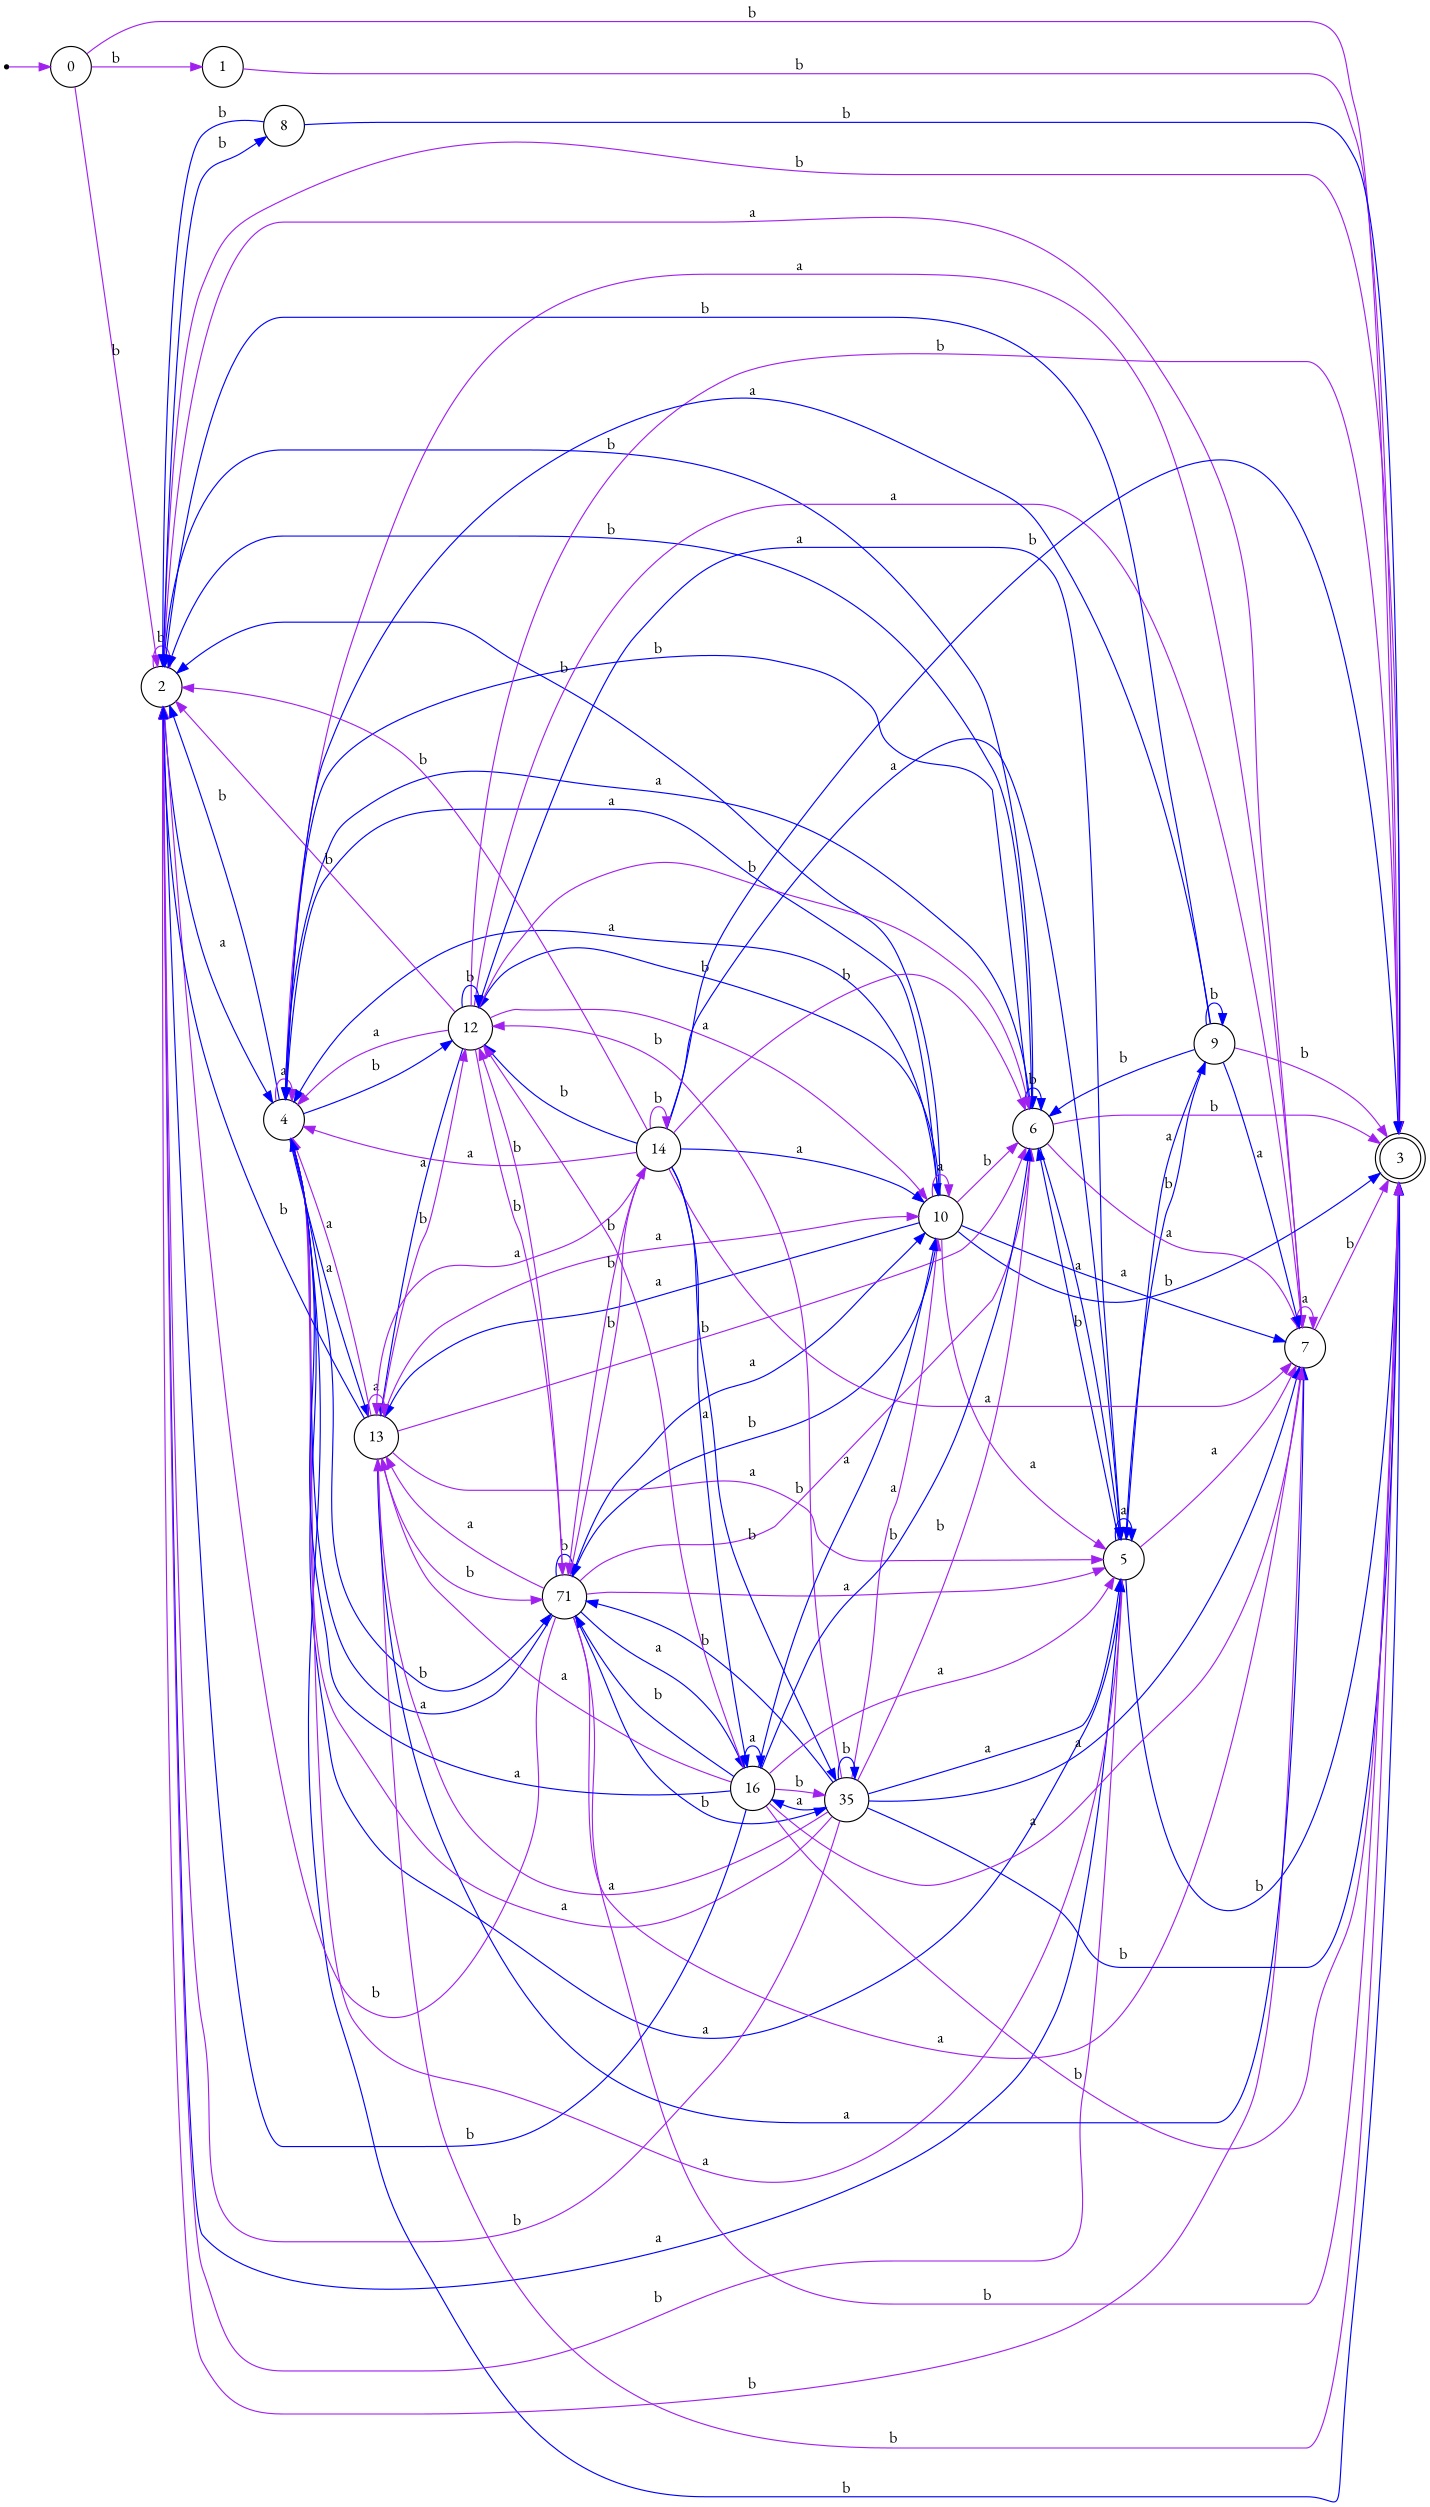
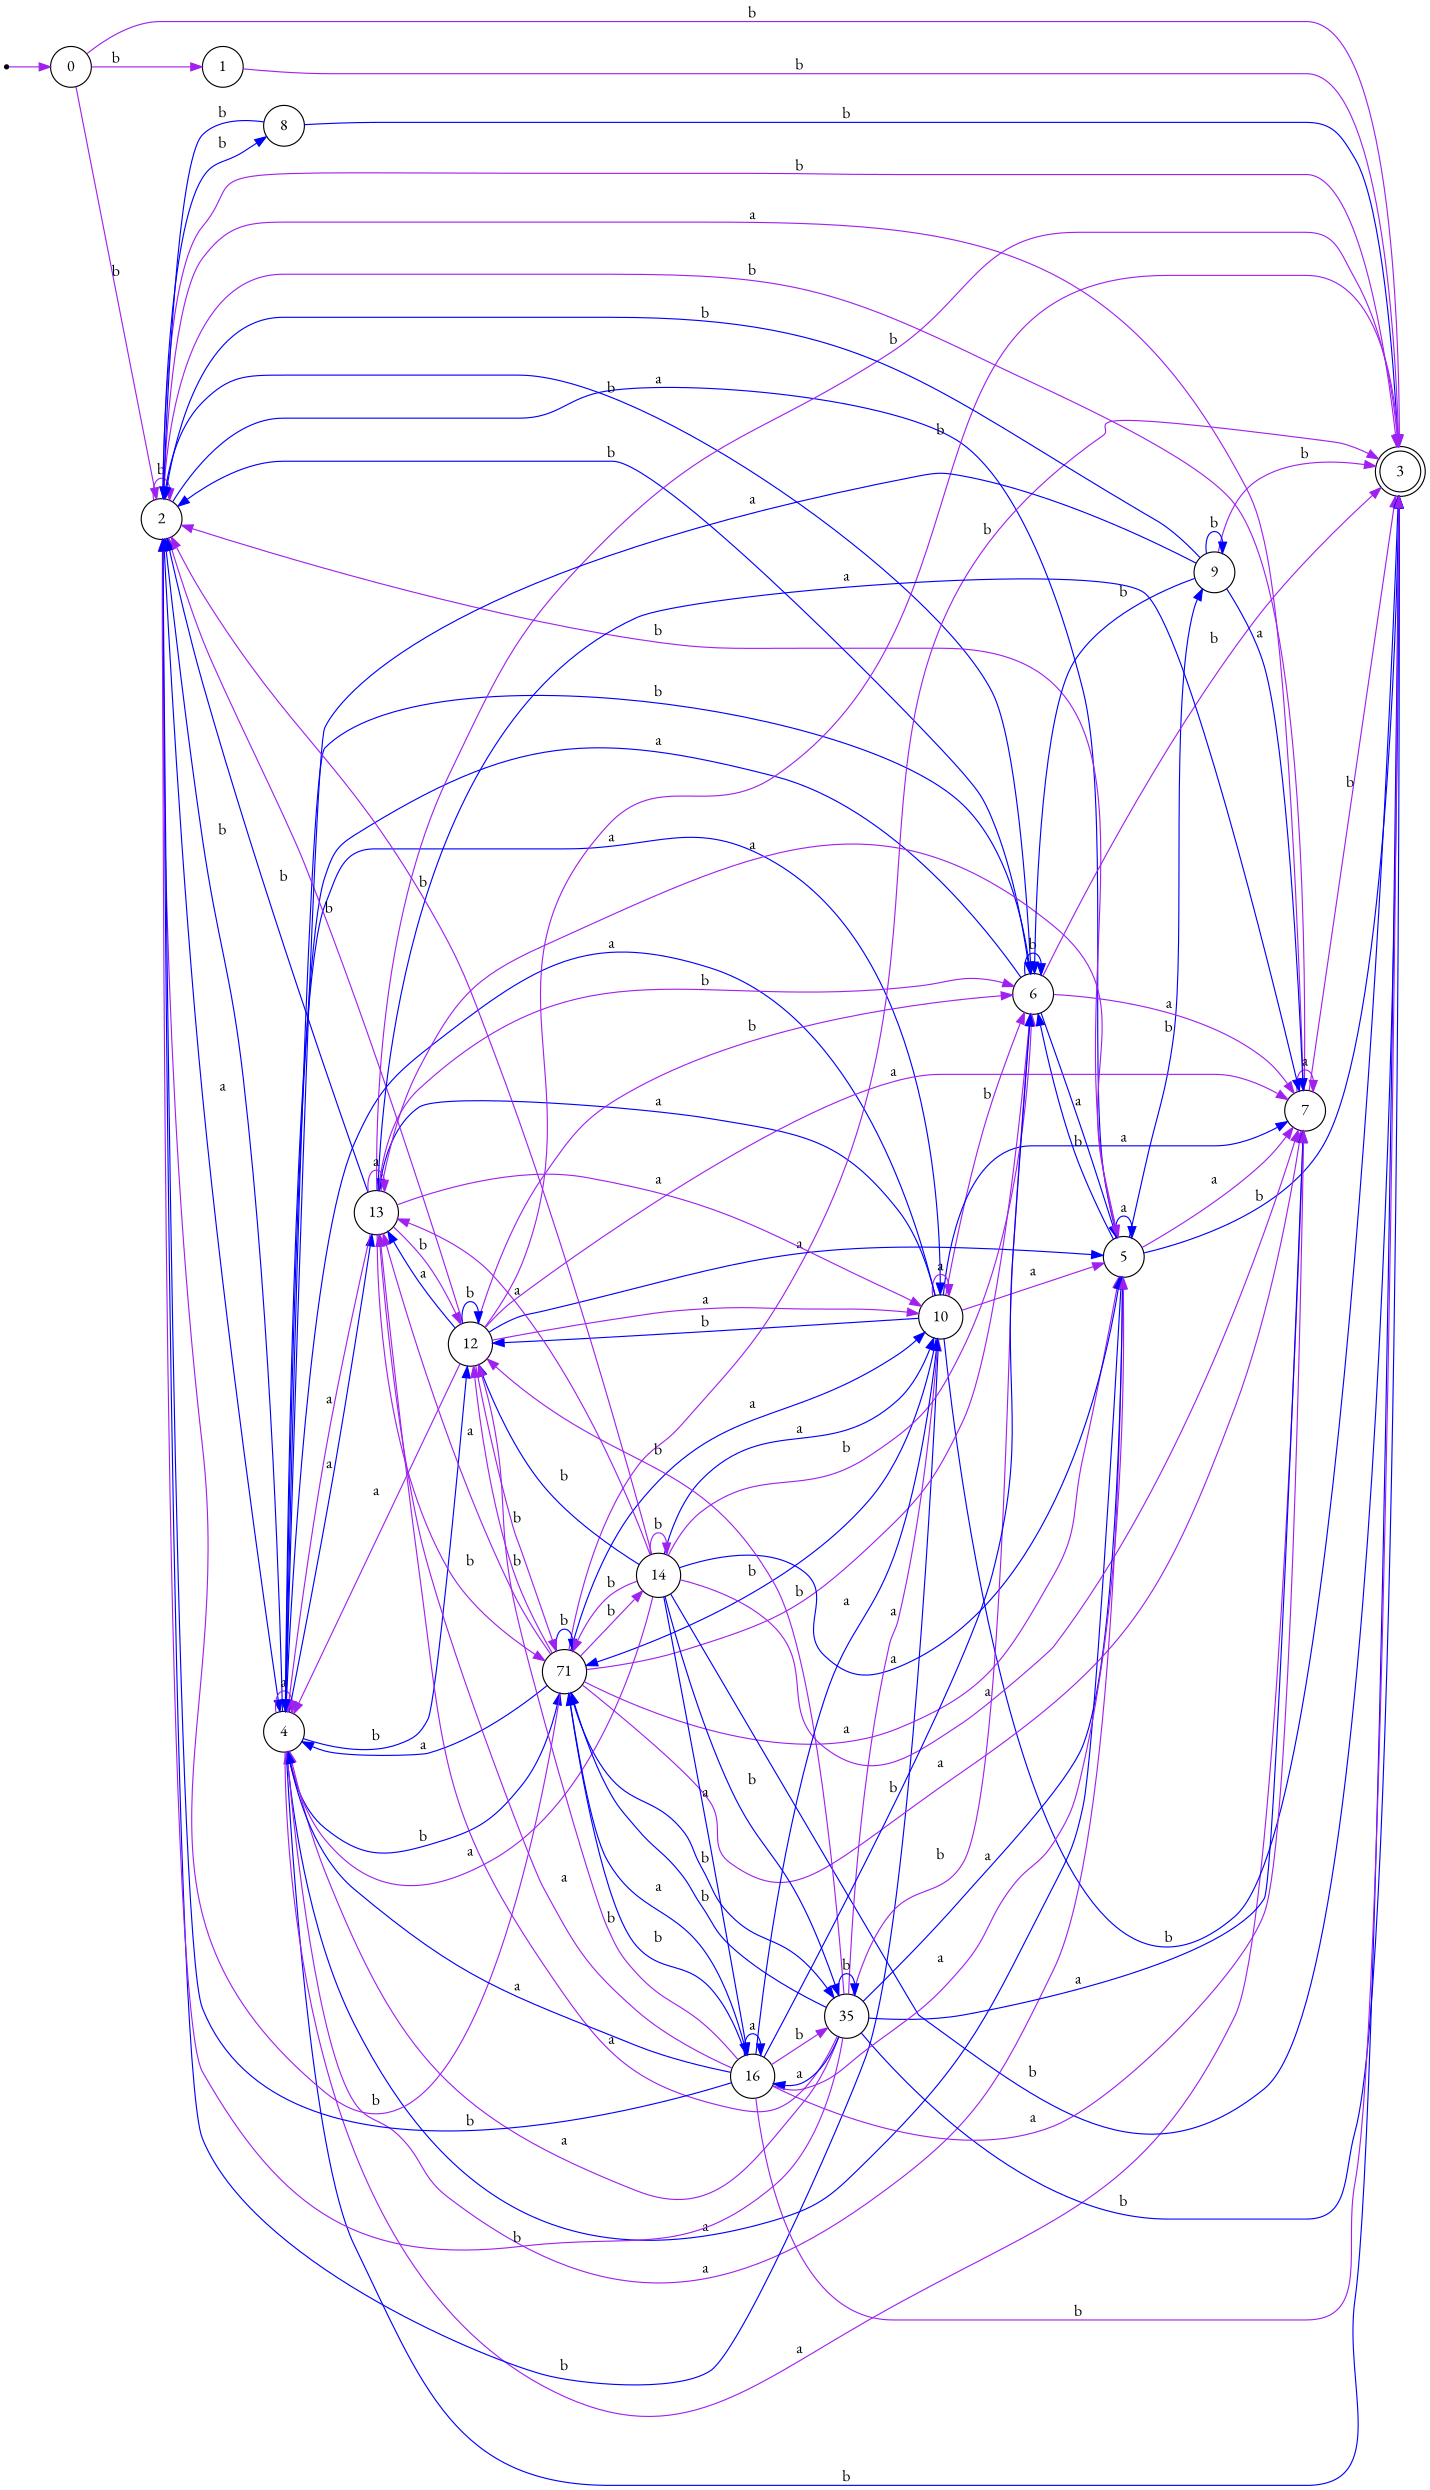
edge "9" -> "5": removed, label "a"
